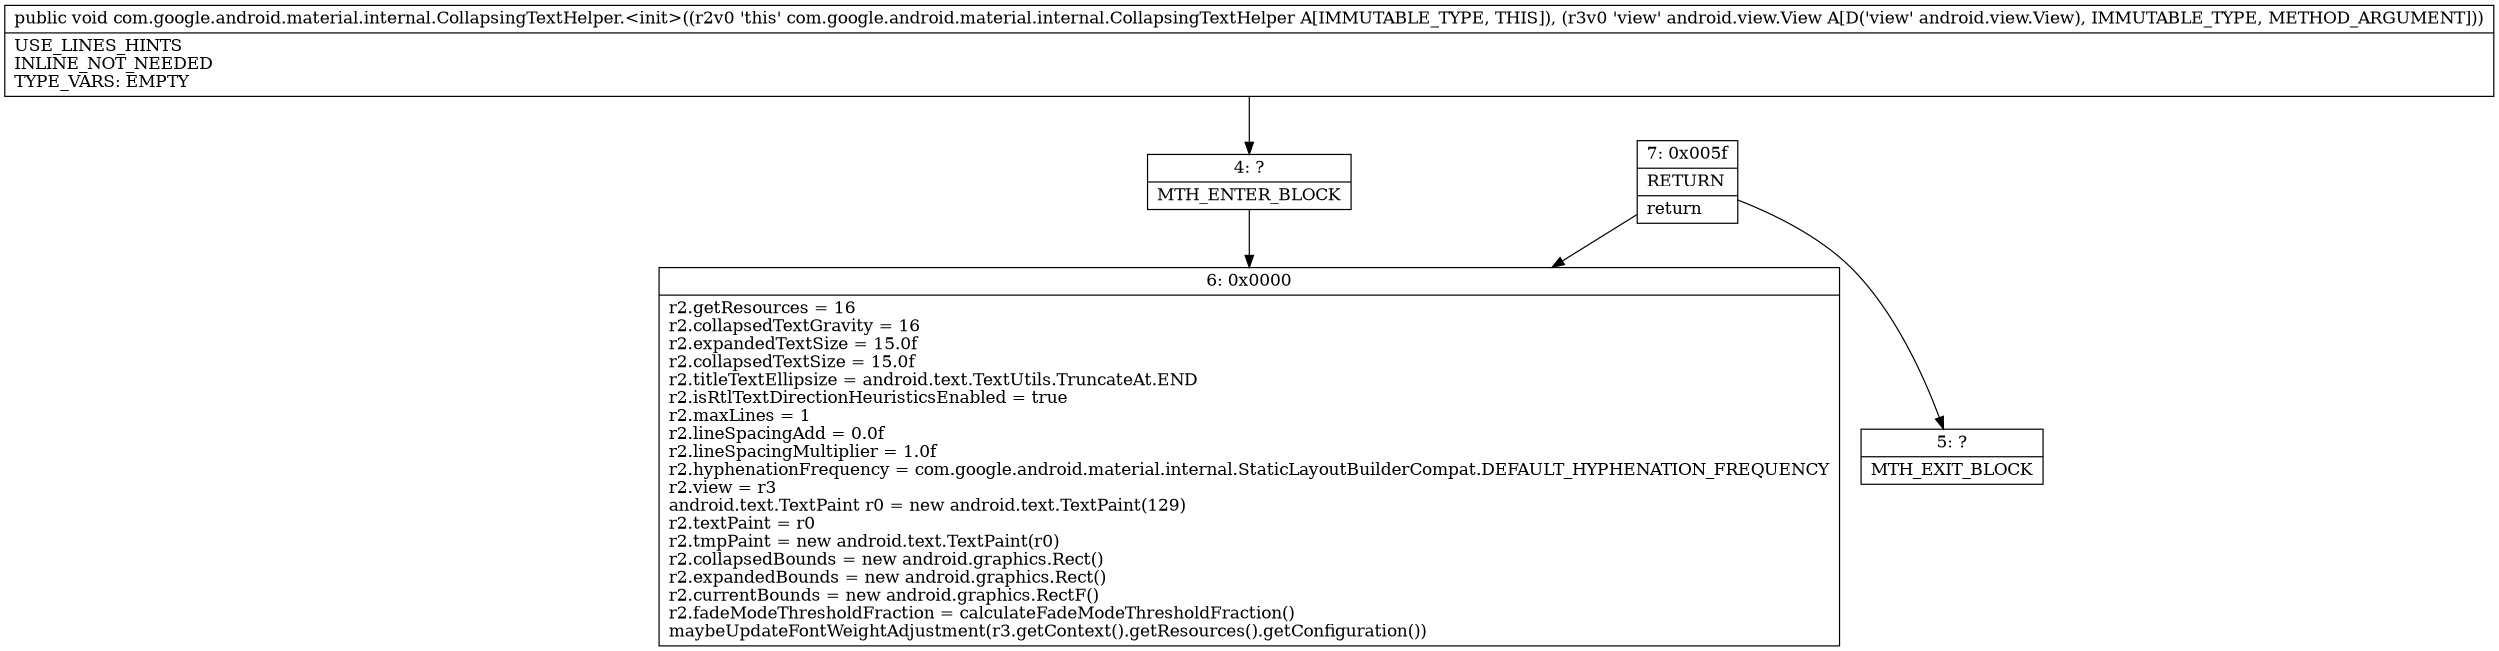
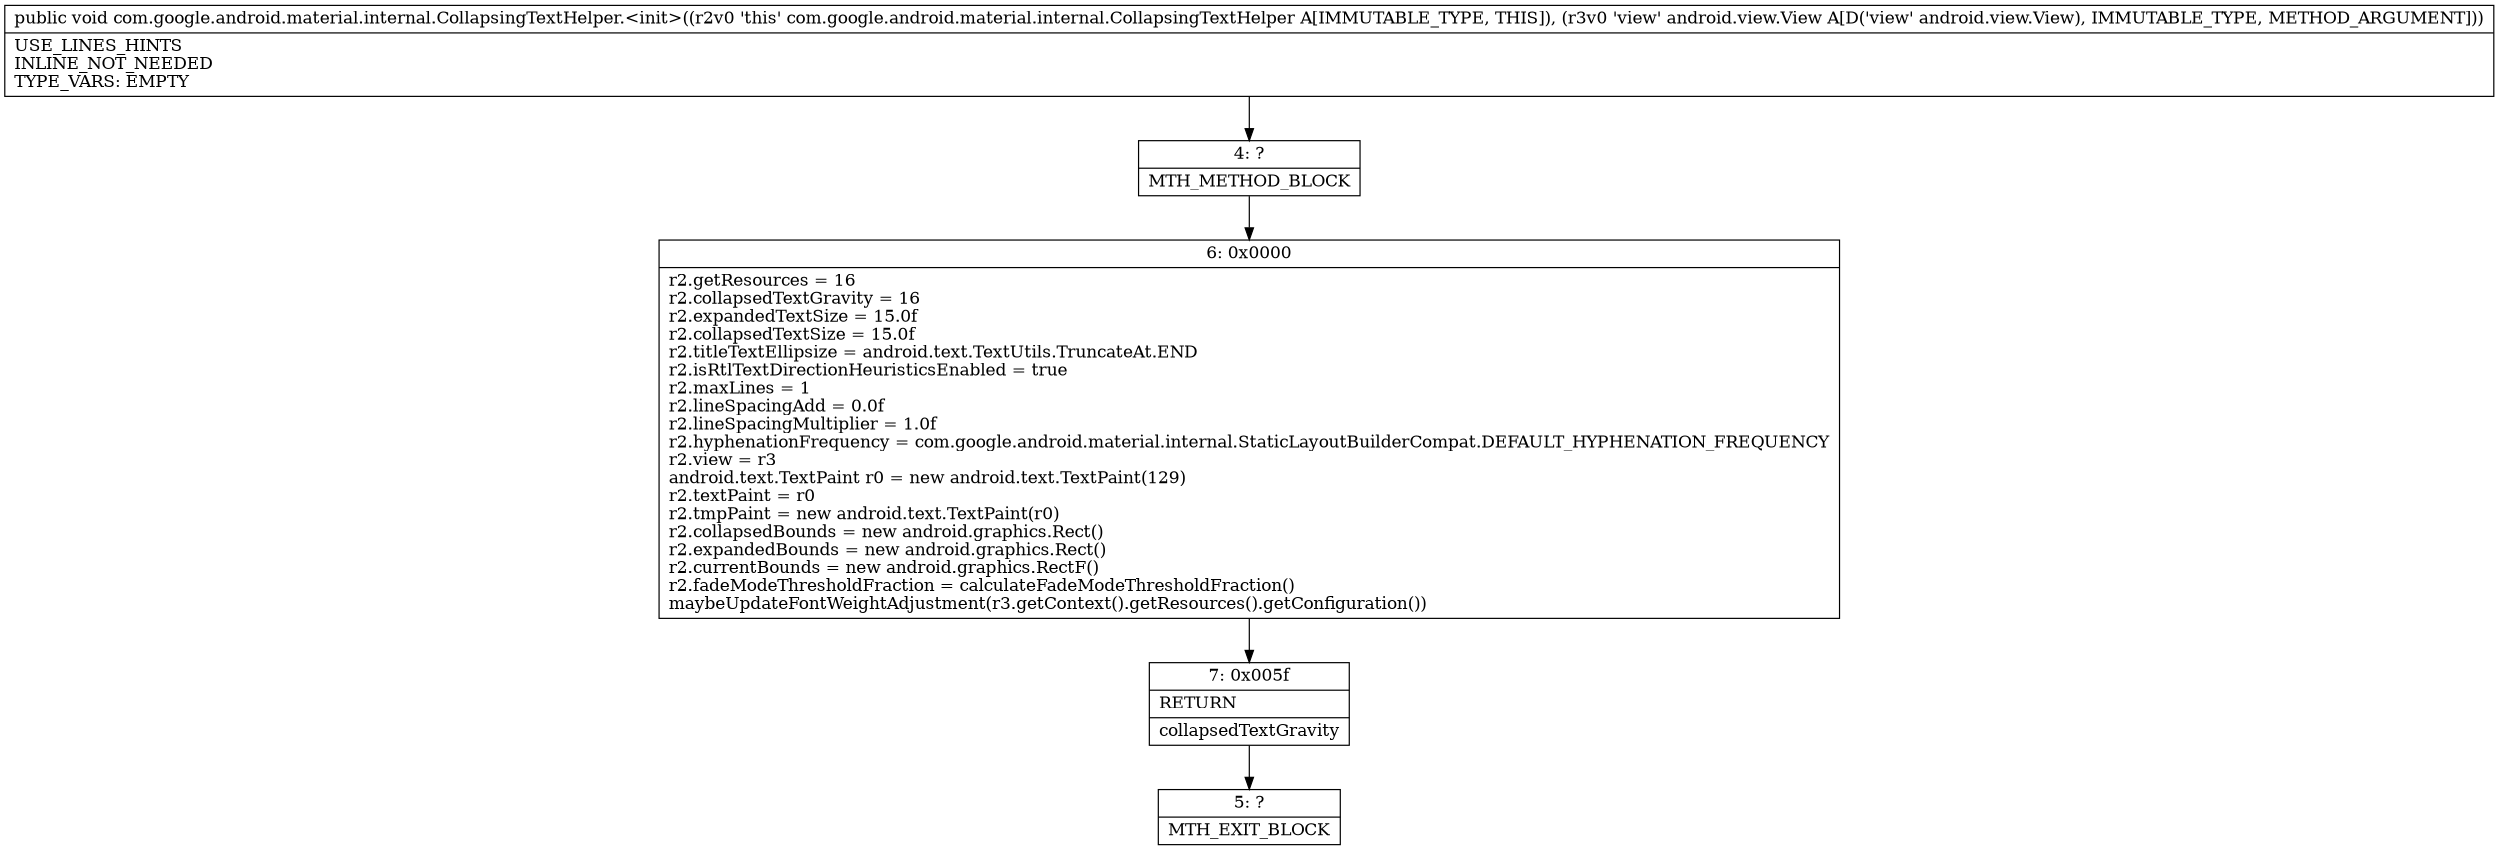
node "4: ?": text "MTH_ENTER_BLOCK" -> "MTH_METHOD_BLOCK"
node "7: 0x005f": text "return" -> "collapsedTextGravity"
edge "7: 0x005f" -> "6: 0x0000": reversed
